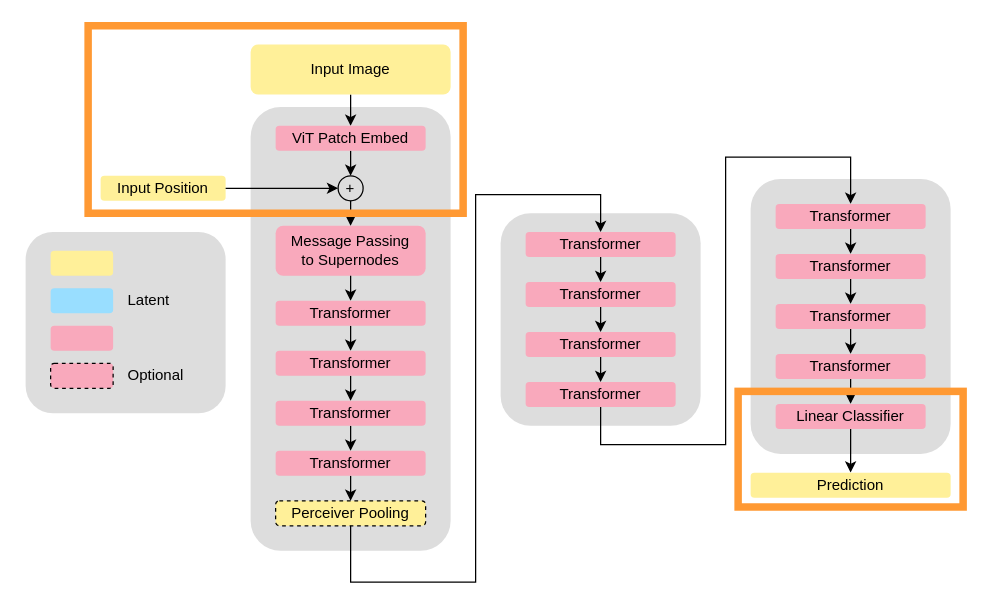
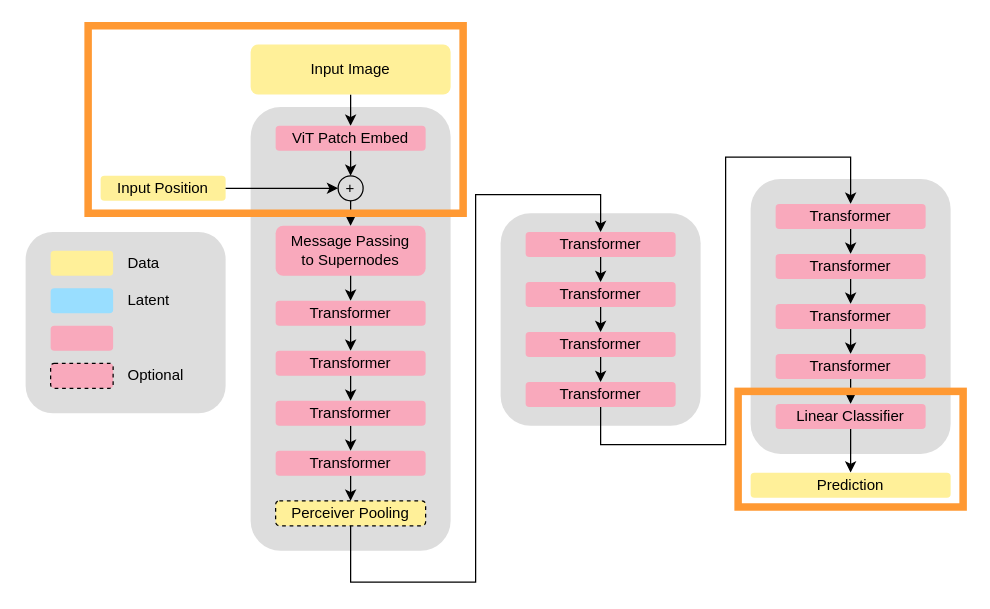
node "Data": added
